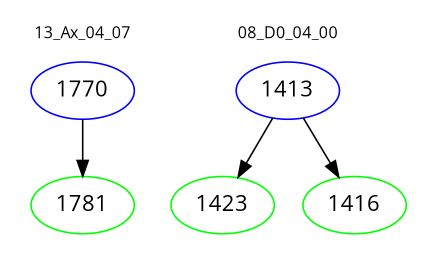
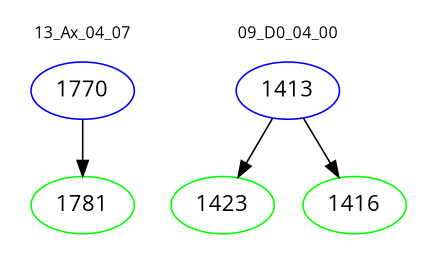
cluster "08_D0_04_00": label "08_D0_04_00" -> "09_D0_04_00"
